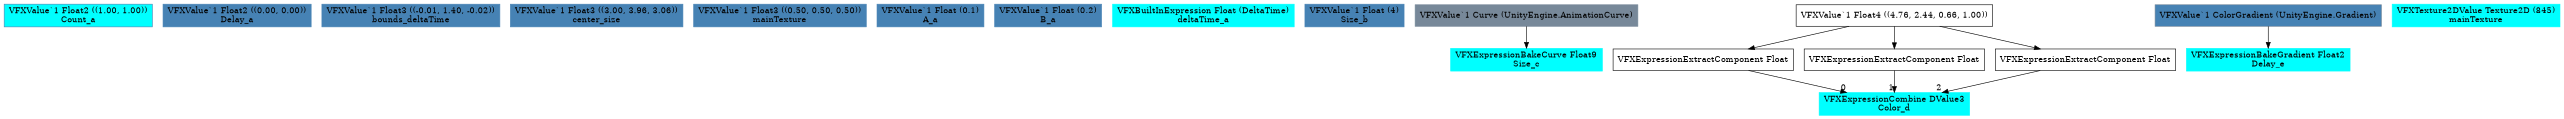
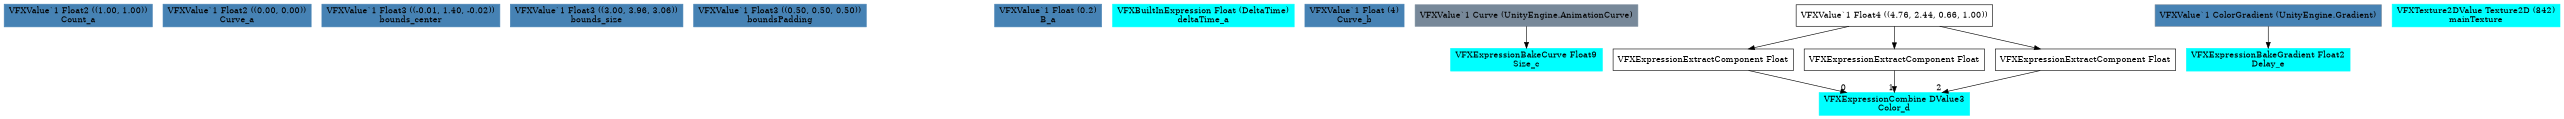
node "VFXValue`1 Float2 ((1.00, 1.00)) Count_a": fillcolor cyan -> steelblue
node "VFXValue`1 Float2 ((0.00, 0.00)) Delay_a": label "VFXValue`1 Float2 ((0.00, 0.00)) Delay_a" -> "VFXValue`1 Float2 ((0.00, 0.00)) Curve_a"
node "VFXValue`1 Float3 ((-0.01, 1.40, -0.02)) bounds_deltaTime": label "VFXValue`1 Float3 ((-0.01, 1.40, -0.02)) bounds_deltaTime" -> "VFXValue`1 Float3 ((-0.01, 1.40, -0.02)) bounds_center"
node "VFXValue`1 Float3 ((3.00, 3.96, 3.06)) center_size": label "VFXValue`1 Float3 ((3.00, 3.96, 3.06)) center_size" -> "VFXValue`1 Float3 ((3.00, 3.96, 3.06)) bounds_size"
node "VFXValue`1 Float3 ((0.50, 0.50, 0.50)) mainTexture": label "VFXValue`1 Float3 ((0.50, 0.50, 0.50)) mainTexture" -> "VFXValue`1 Float3 ((0.50, 0.50, 0.50)) boundsPadding"
node "VFXValue`1 Float (0.1) A_a": removed
node "VFXValue`1 Float (4) Size_b": label "VFXValue`1 Float (4) Size_b" -> "VFXValue`1 Float (4) Curve_b"
node "VFXTexture2DValue Texture2D (845) mainTexture": label "VFXTexture2DValue Texture2D (845) mainTexture" -> "VFXTexture2DValue Texture2D (842) mainTexture"
